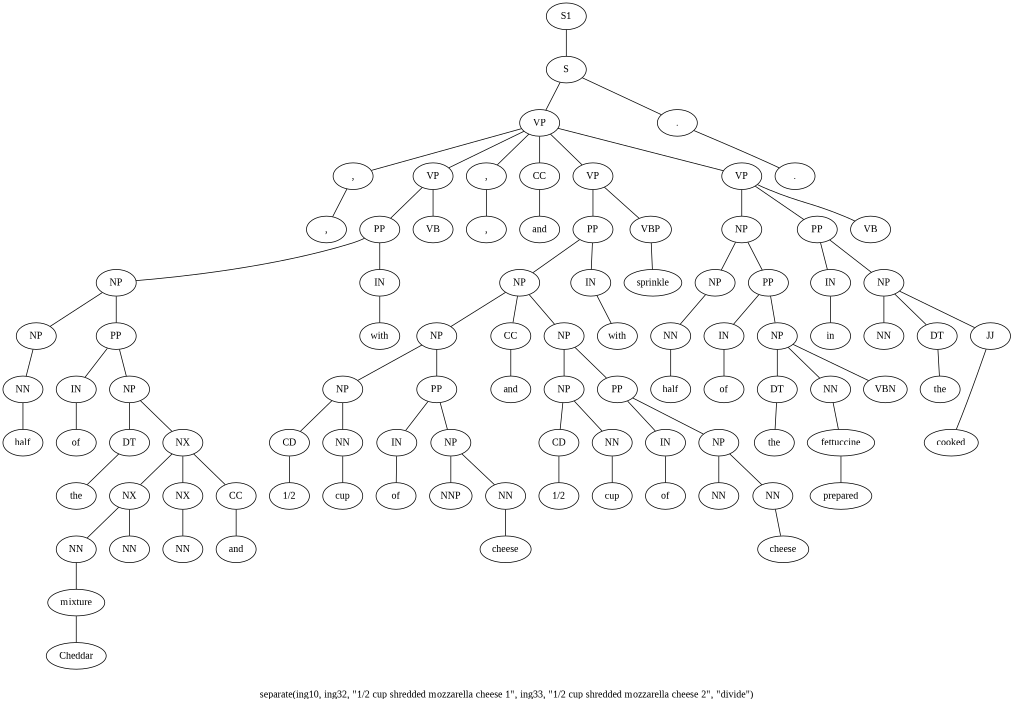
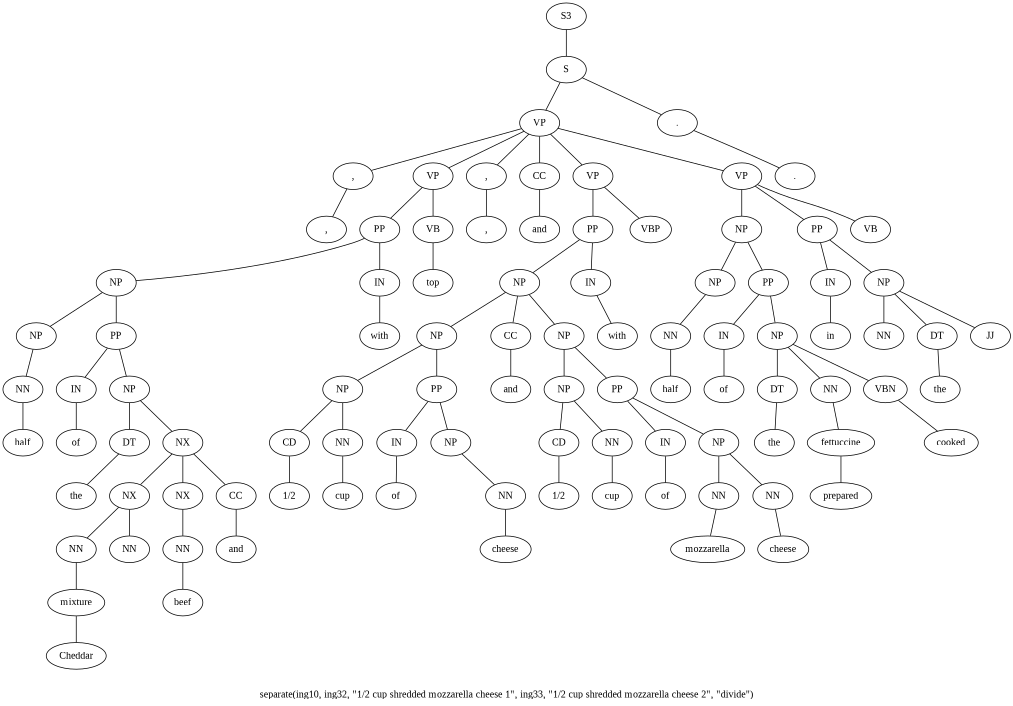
node "S1": label "S1" -> "S3"
node "top": added
node "sprinkle": removed
edge "JJ" -- "cooked": now "VBN" -- "cooked"
node "NNP": removed
node "mozzarella": added
node "beef": added
